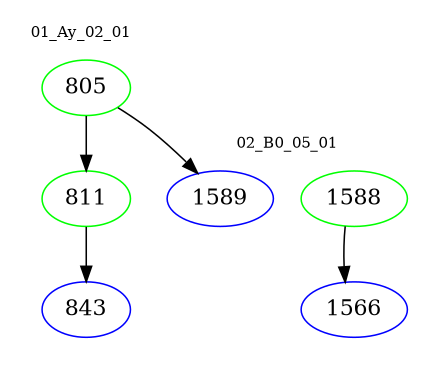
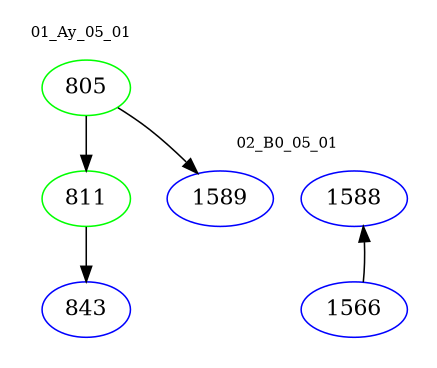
cluster "01_Ay_02_01": label "01_Ay_02_01" -> "01_Ay_05_01"
node "1588": color green -> blue
edge "1588" -> "1566": reversed
